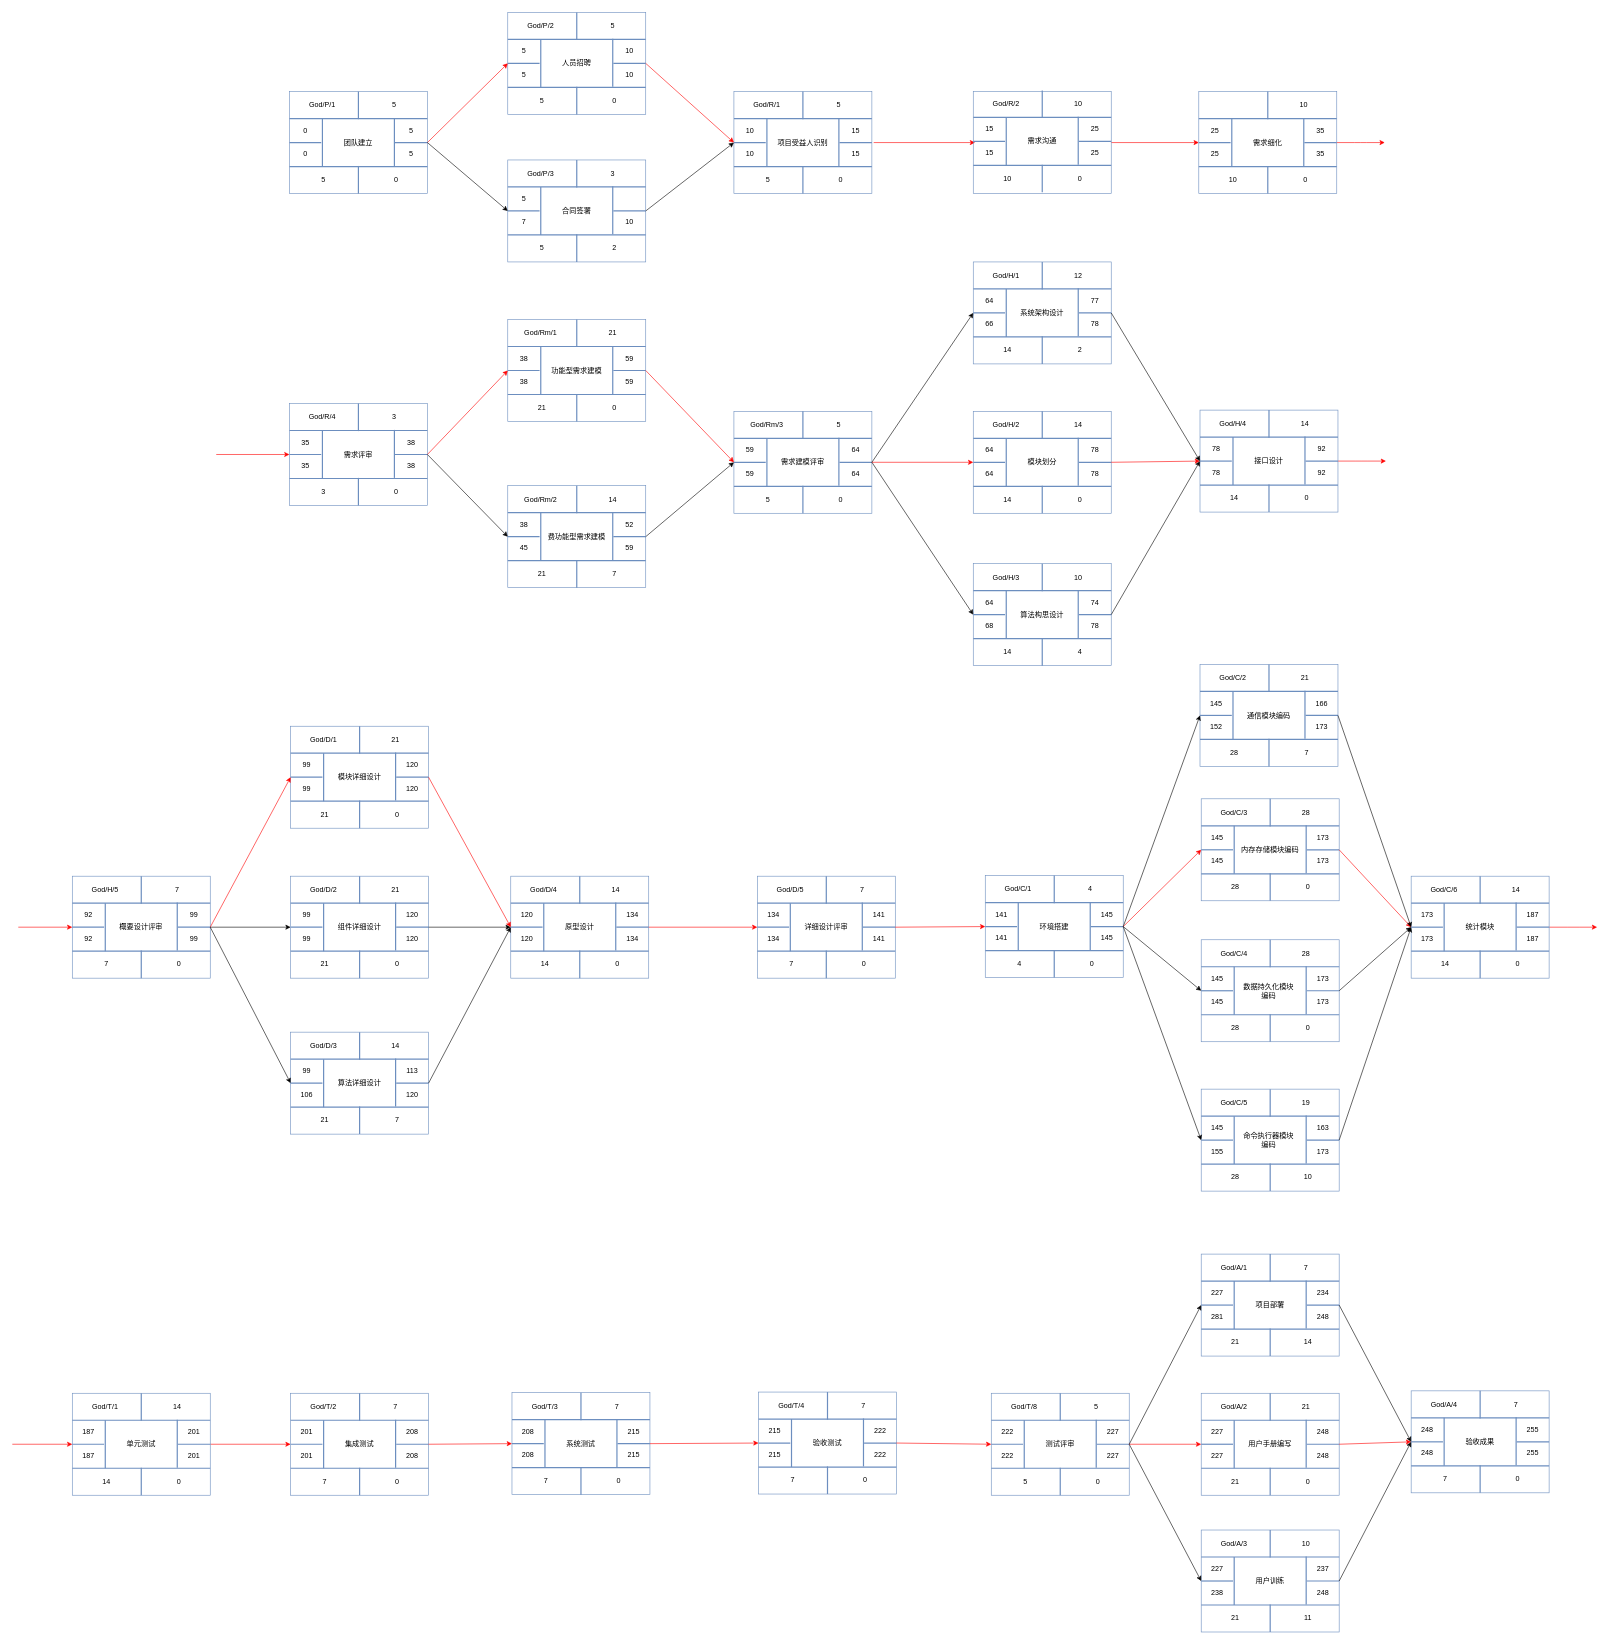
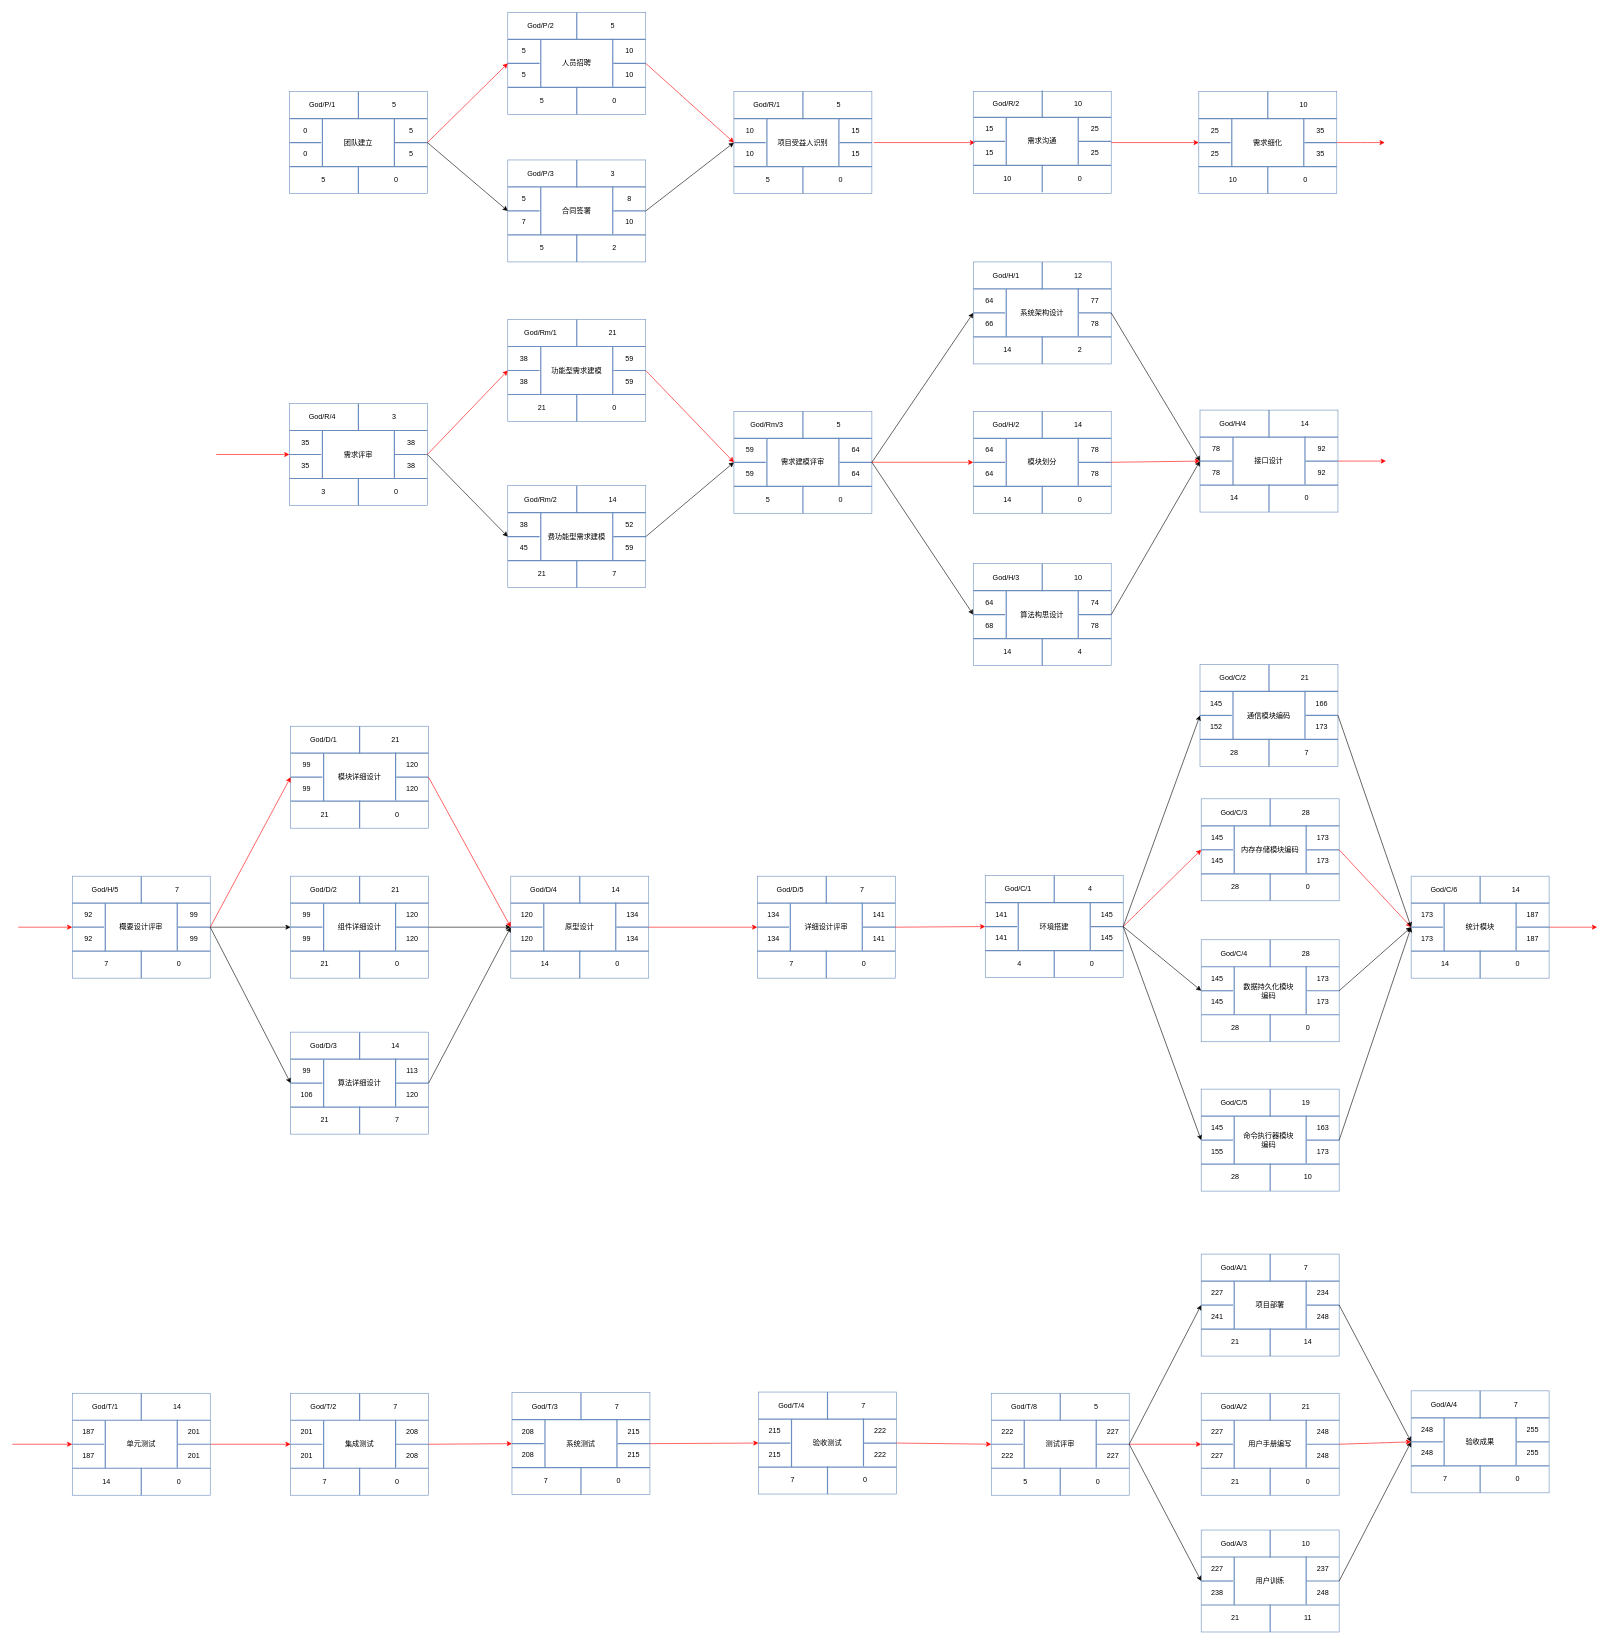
node "8": added
node "281": label "281" -> "241"
